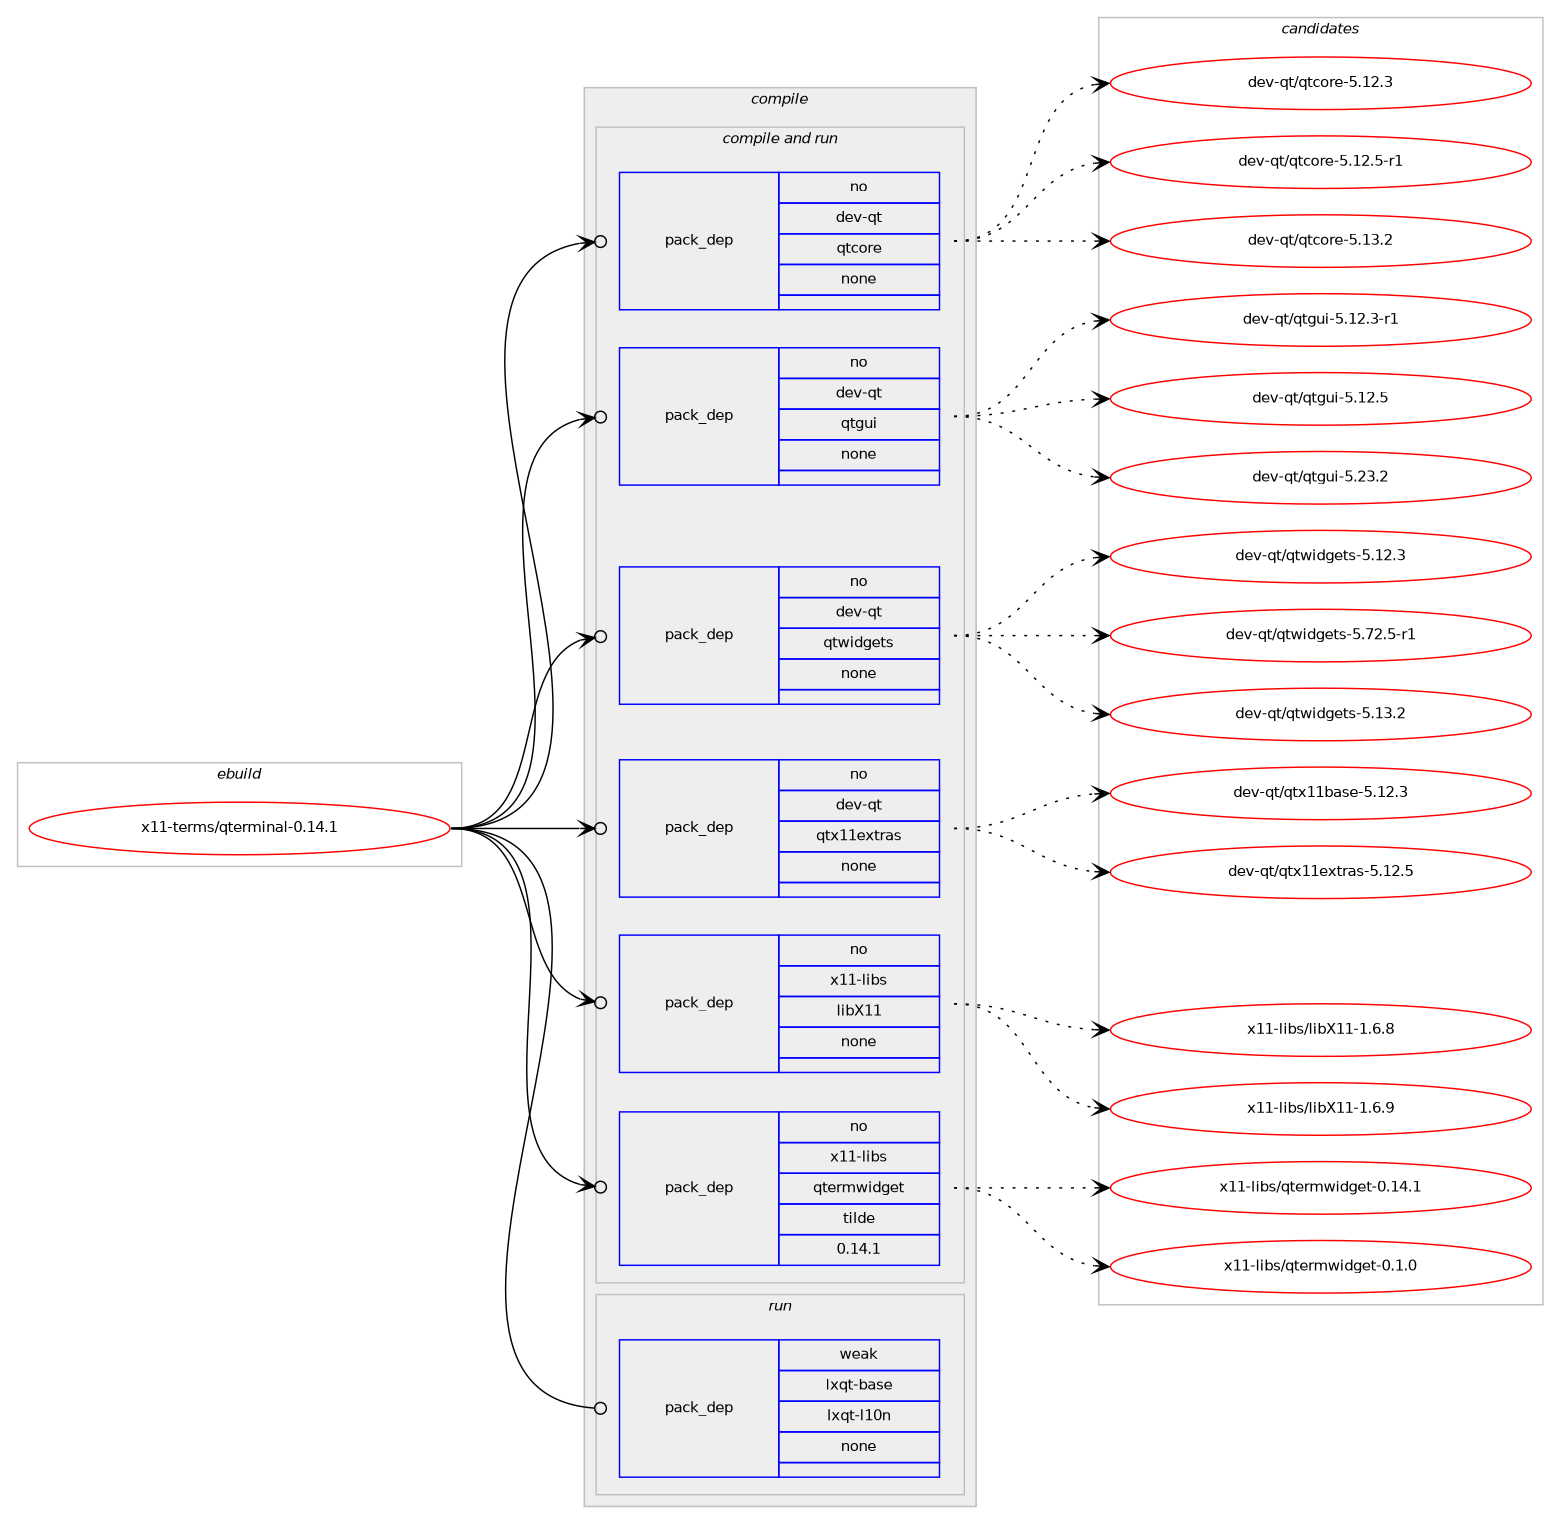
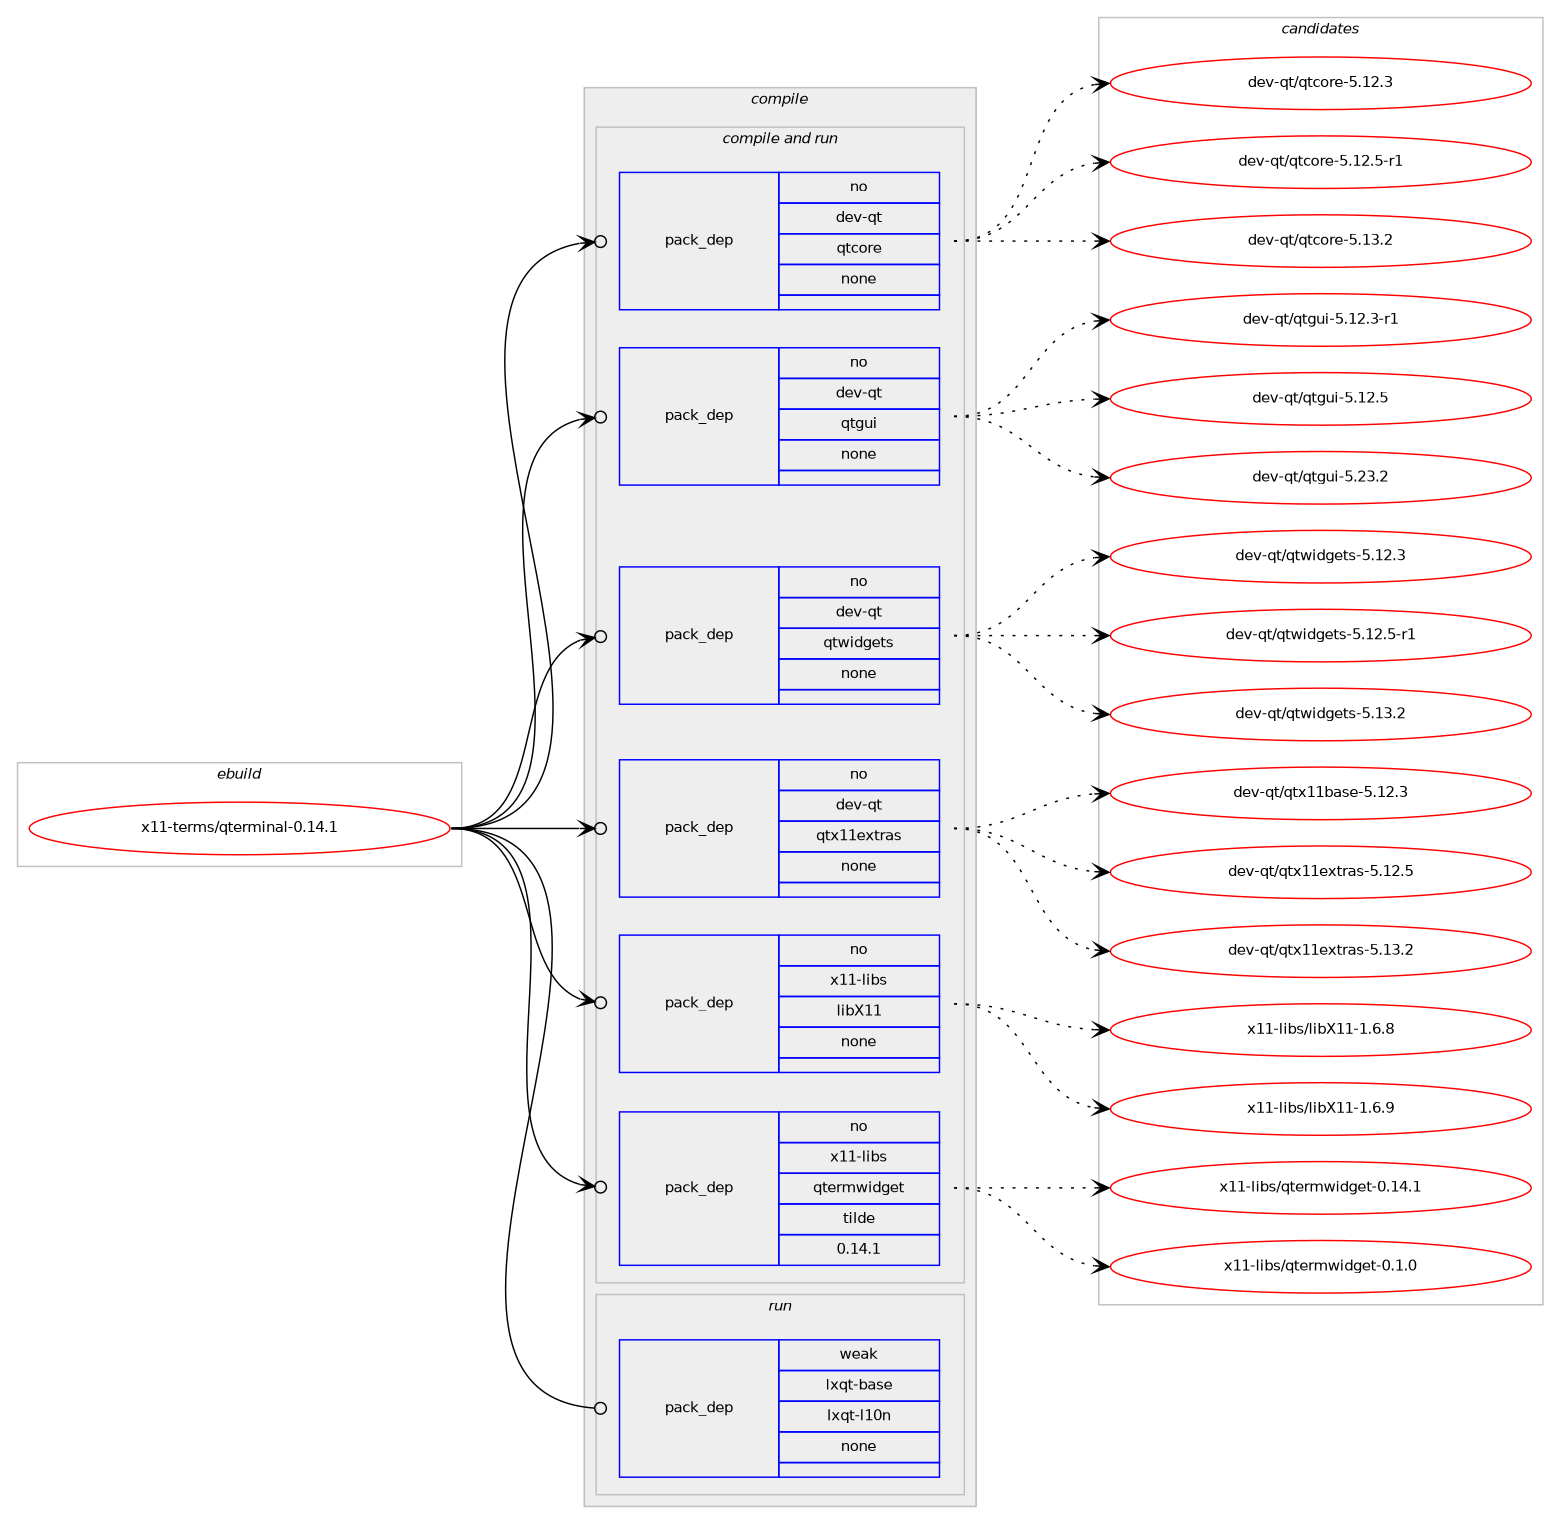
node "dev-qt/qtwidgets-5.72.5-r1": label "dev-qt/qtwidgets-5.72.5-r1" -> "dev-qt/qtwidgets-5.12.5-r1"
node "dev-qt/qtx11extras-5.13.2": added
